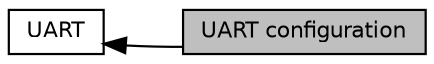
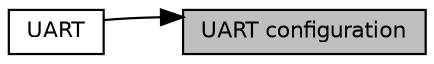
edge "UART configuration" -> "UART": reversed
